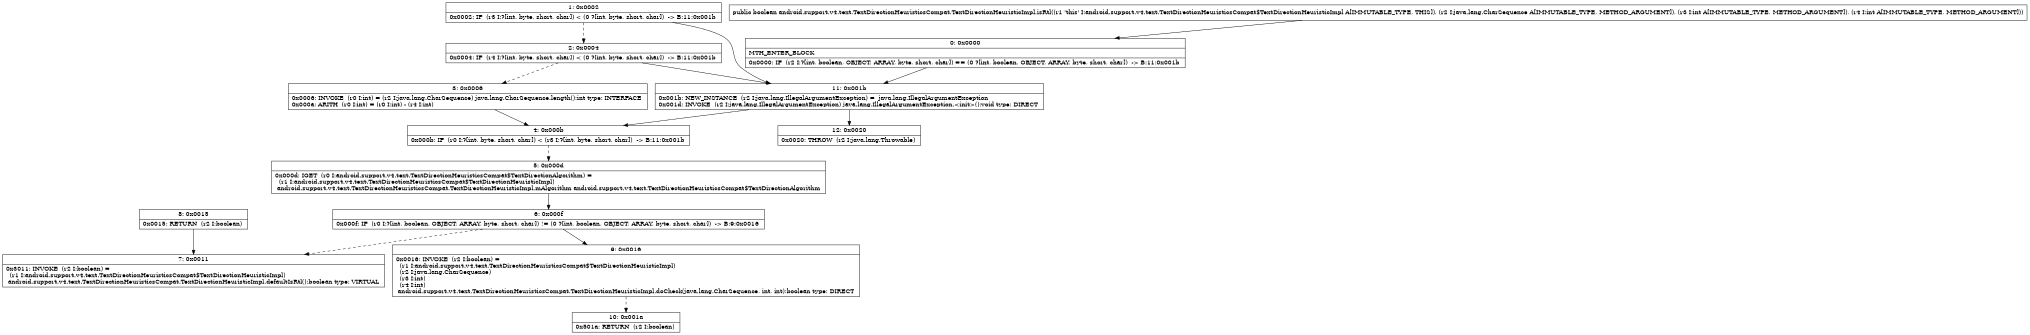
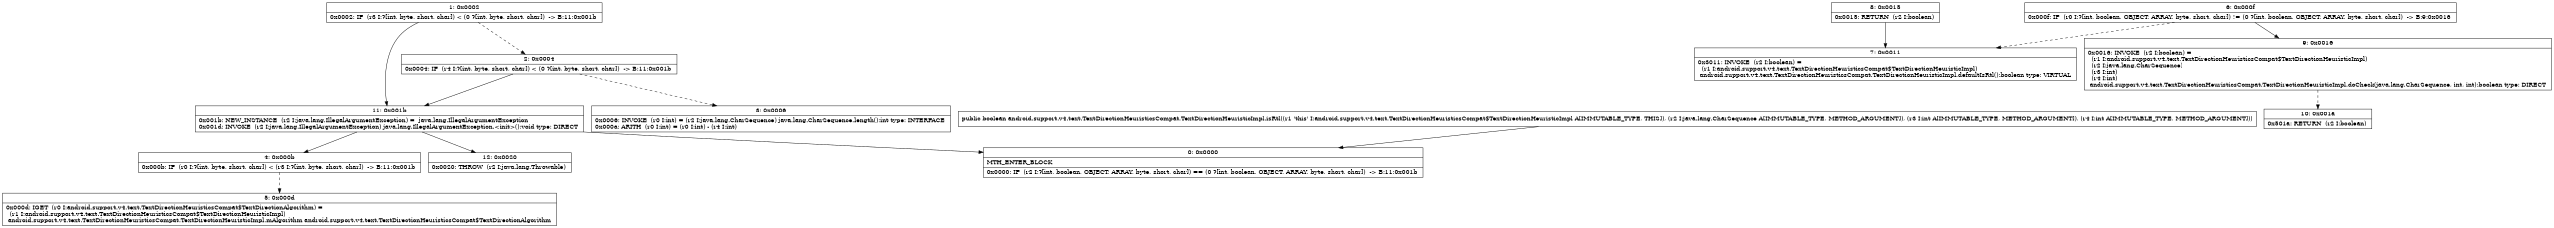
edge "0: 0x0000" -> "11: 0x001b": reversed
edge "3: 0x0006" -> "4: 0x000b": removed
edge "5: 0x000d" -> "6: 0x000f": removed
